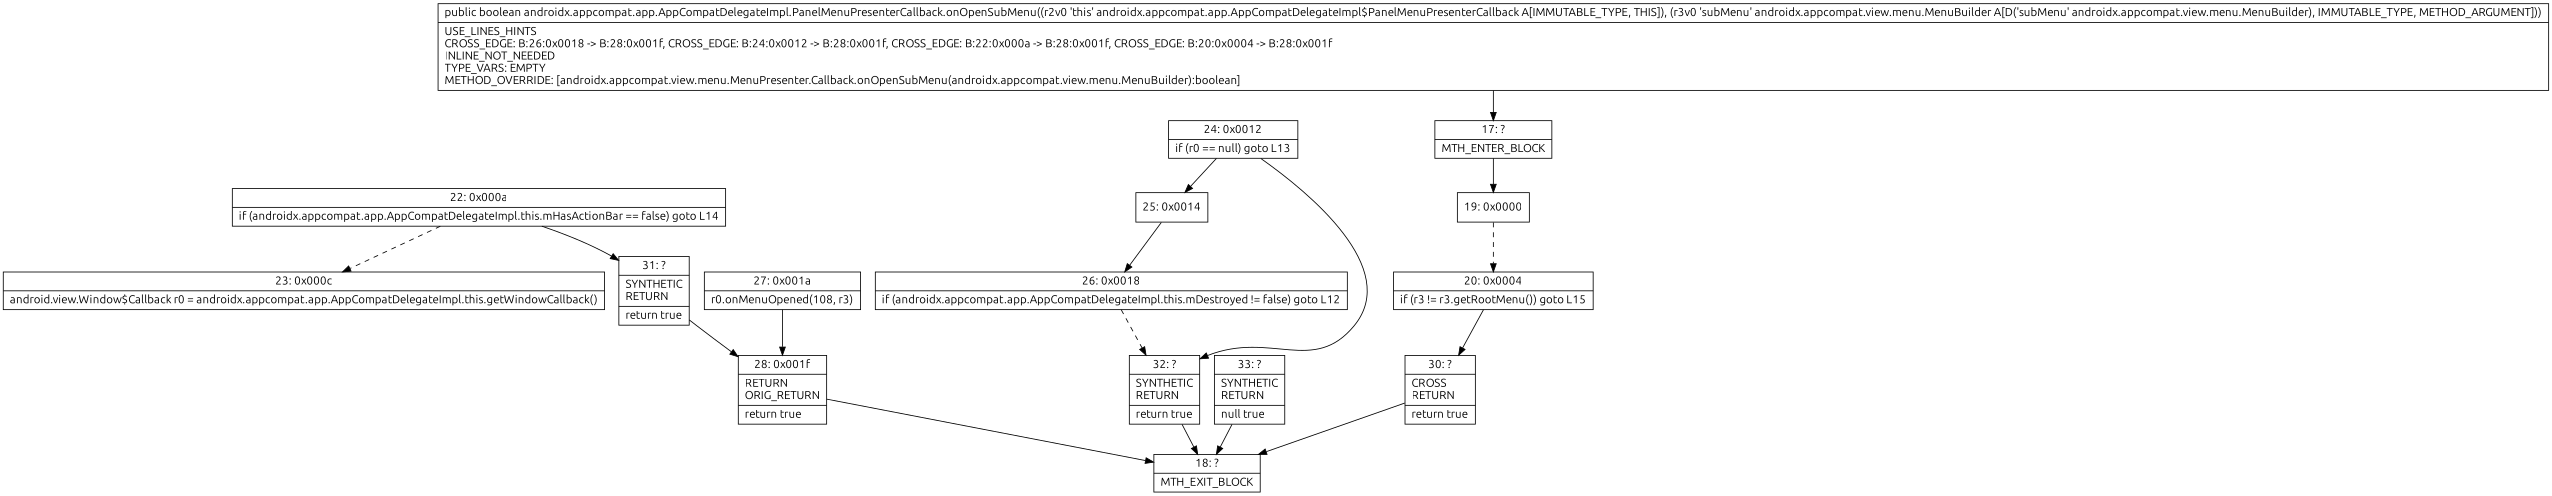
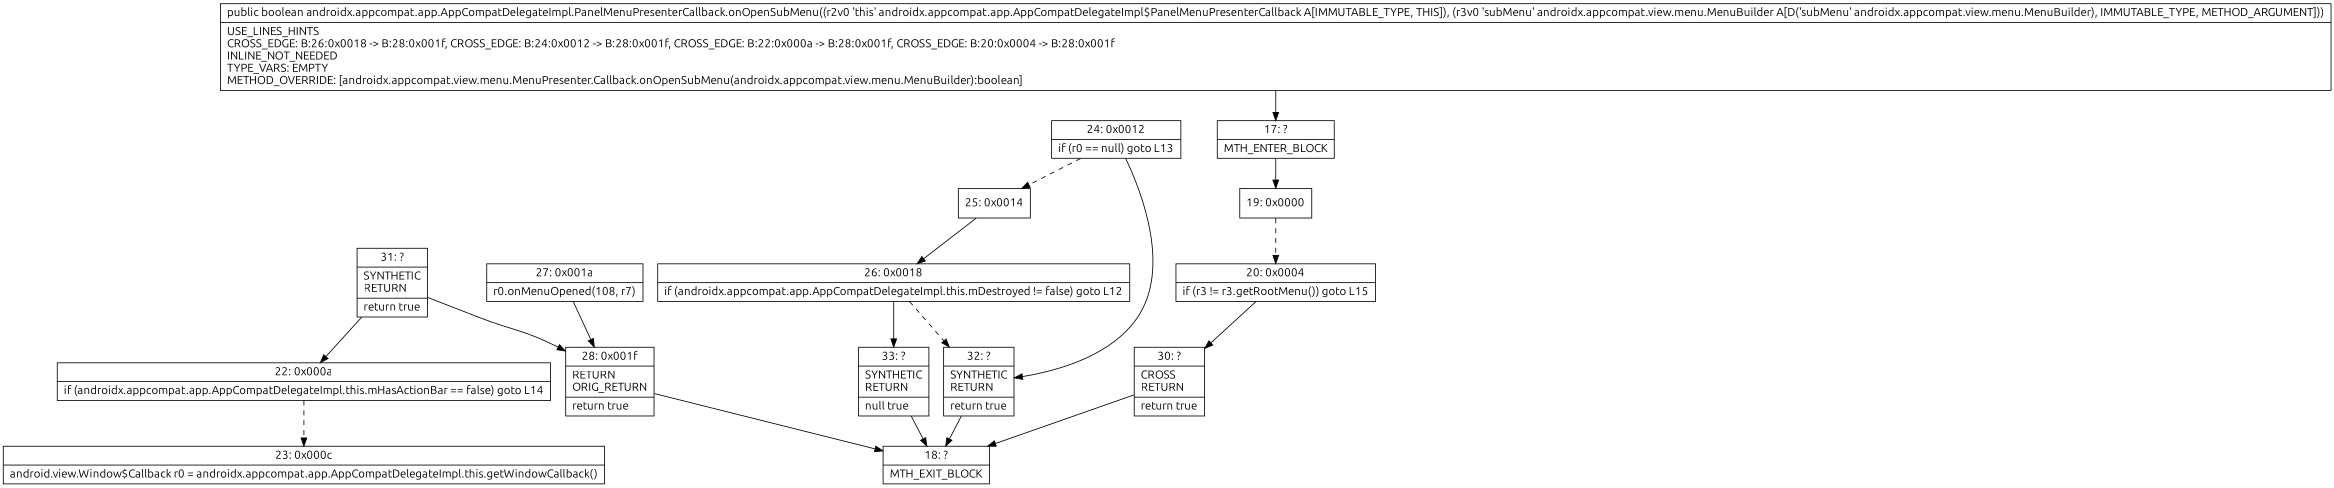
edge "24: 0x0012" -> "25: 0x0014": style solid -> dashed
edge "22: 0x000a" -> "31: ?": reversed
node "27: 0x001a": text "r0.onMenuOpened(108, r3)" -> "r0.onMenuOpened(108, r7)"
edge "26: 0x0018" -> "33: ?": added
